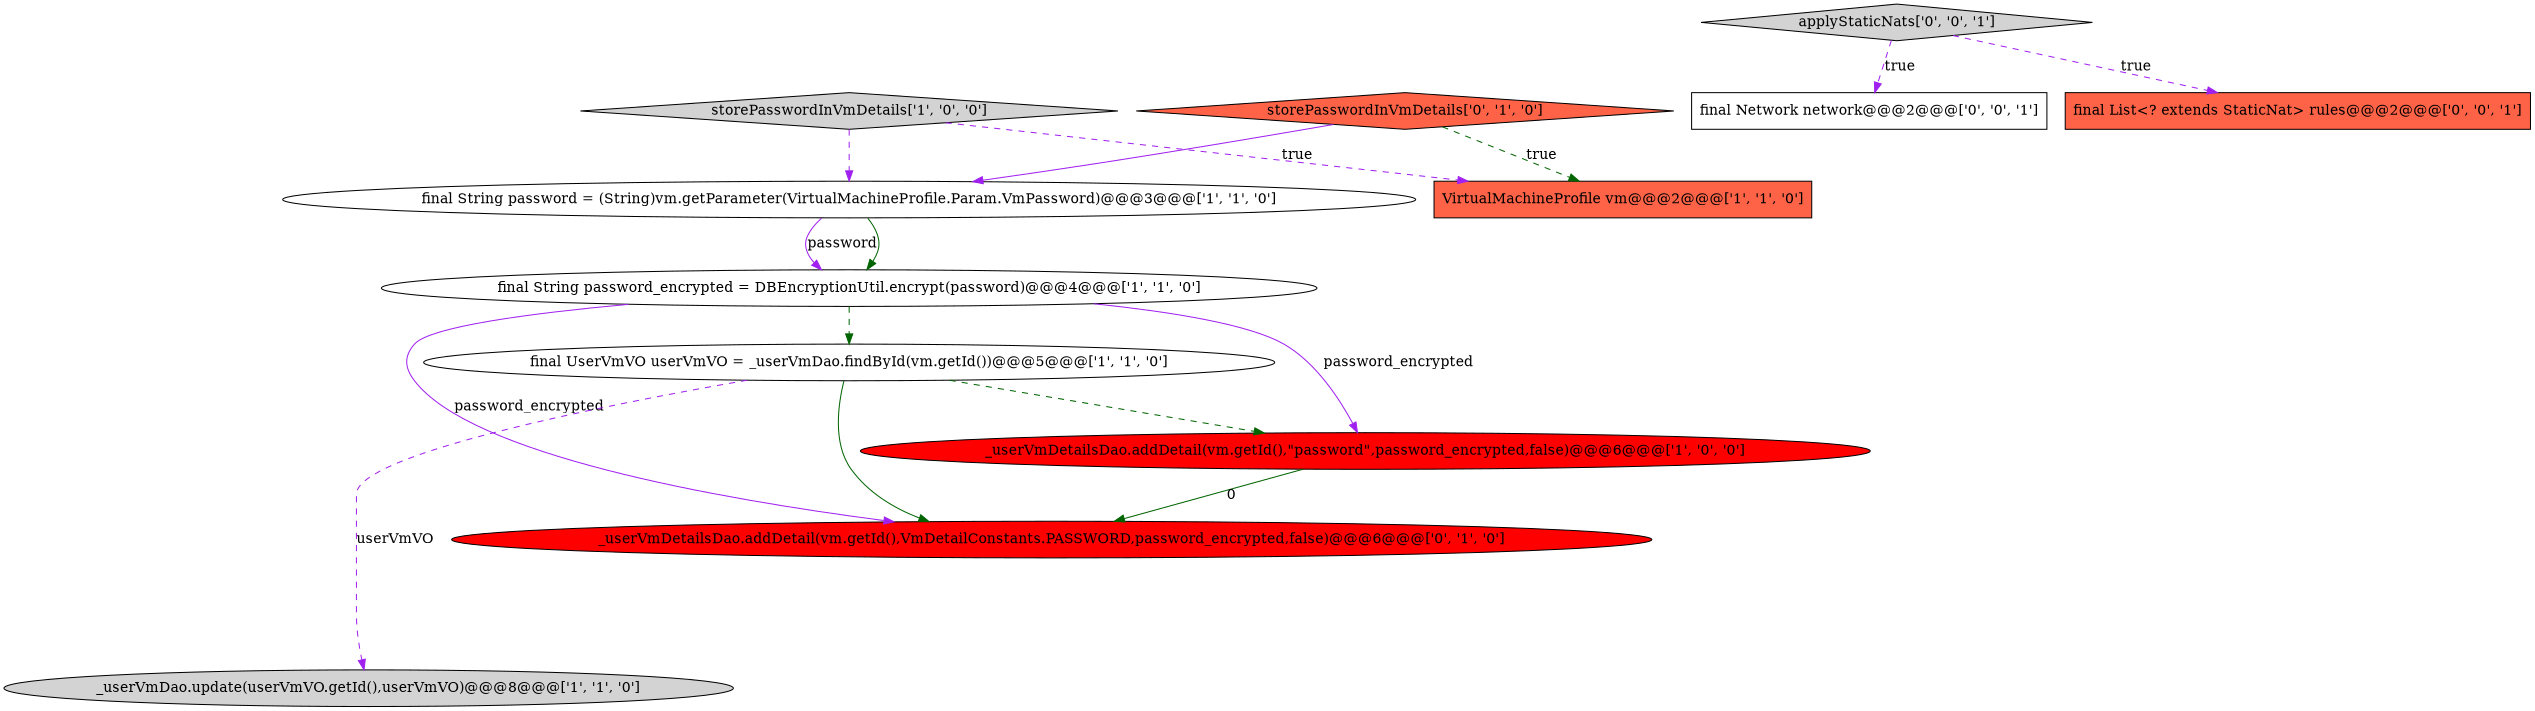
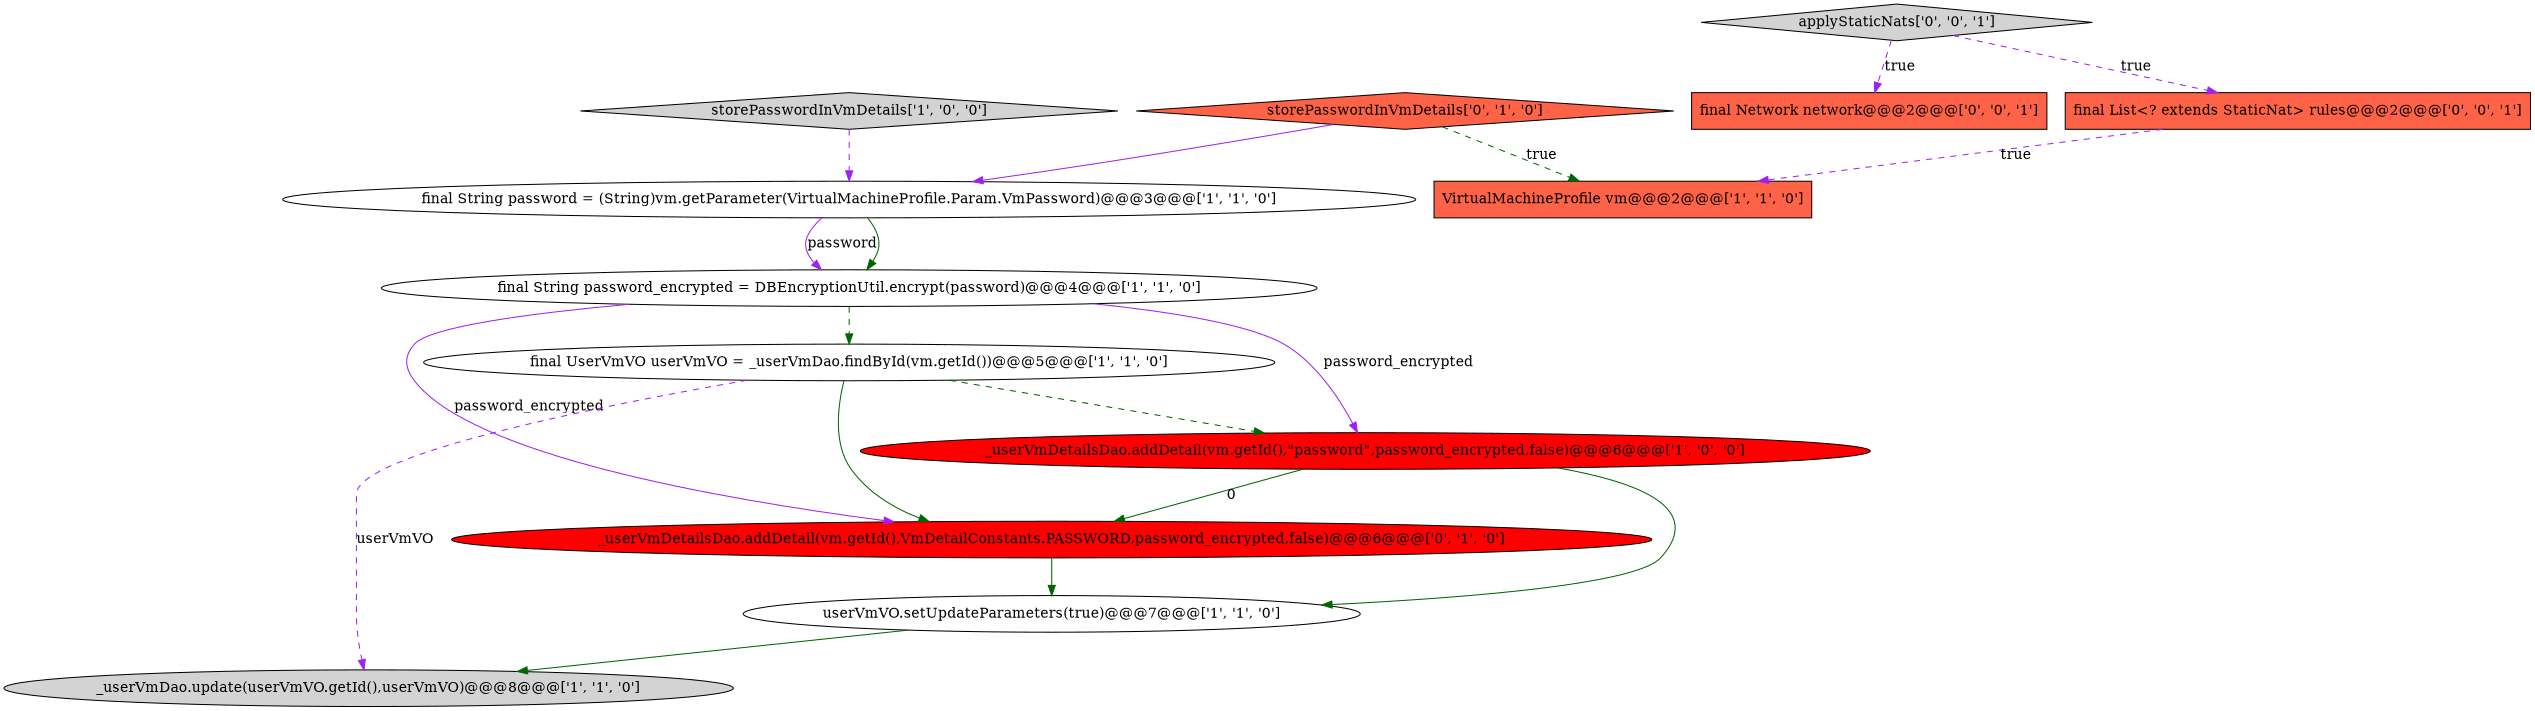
node "final Network network@@@2@@@['0', '0', '1']": fillcolor white -> tomato
edge "storePasswordInVmDetails['1', '0', '0']" -> "VirtualMachineProfile vm@@@2@@@['1', '1', '0']": now "final List<? extends StaticNat> rules@@@2@@@['0', '0', '1']" -> "VirtualMachineProfile vm@@@2@@@['1', '1', '0']"
node "userVmVO.setUpdateParameters(true)@@@7@@@['1', '1', '0']": added
